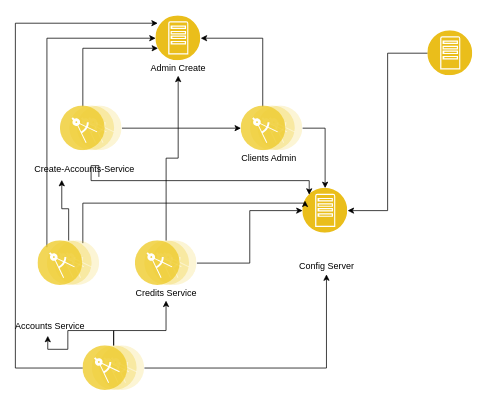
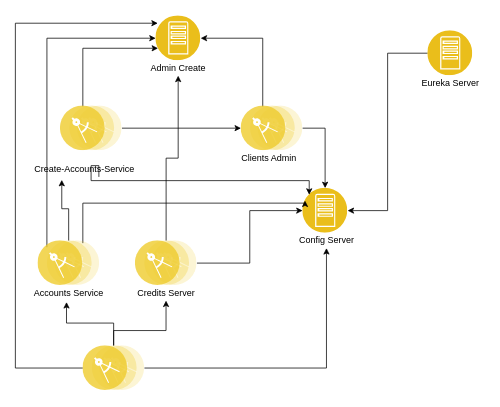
node "Eureka Server": added
node "Config Server": moved (327, 267) -> (327, 240)
node "Credits Service": label "Credits Service" -> "Credits Server"
node "Accounts Service": moved (50, 327) -> (69, 293)
